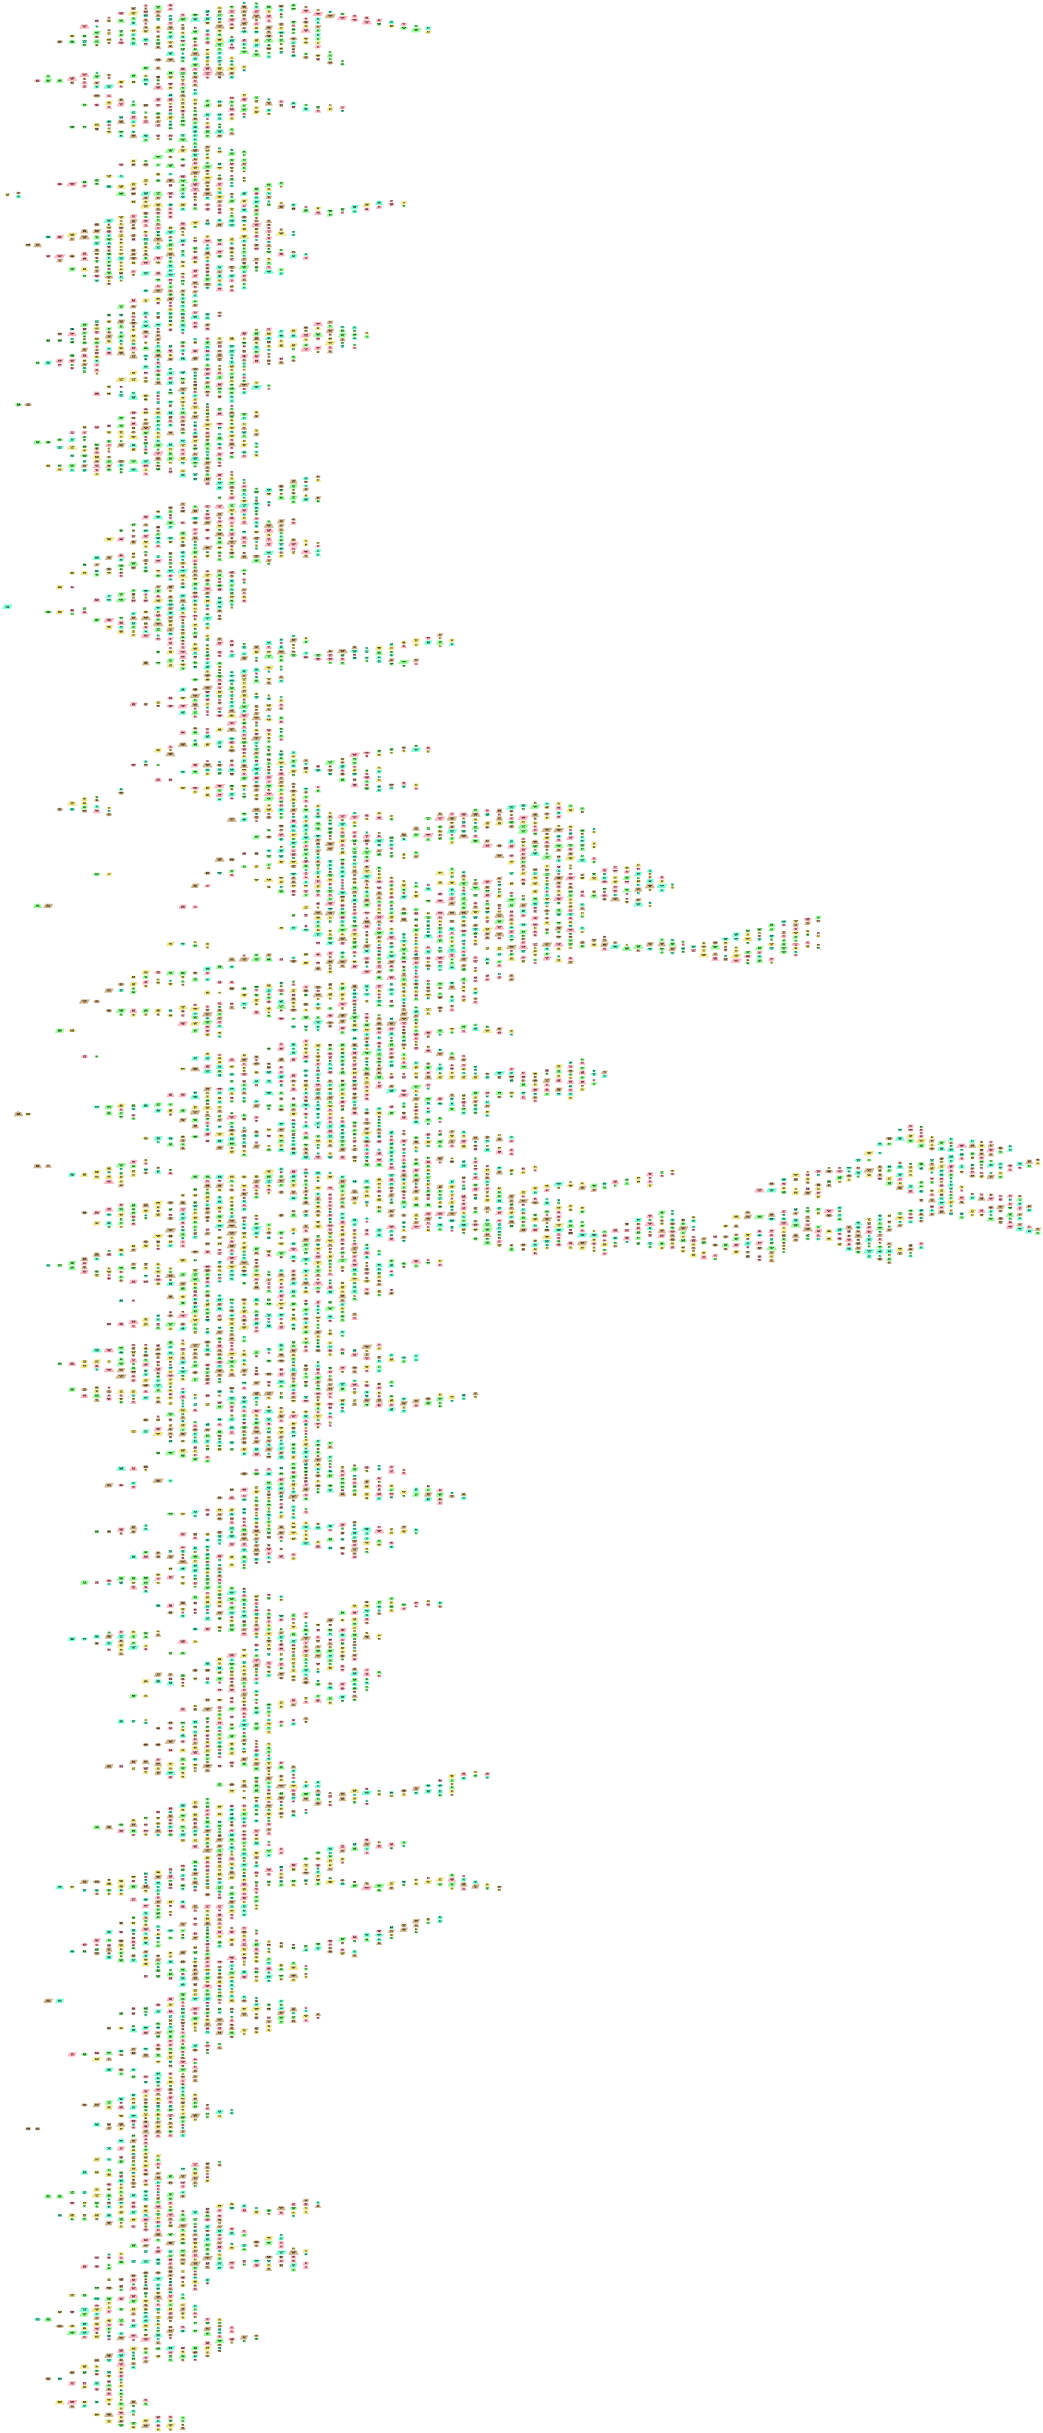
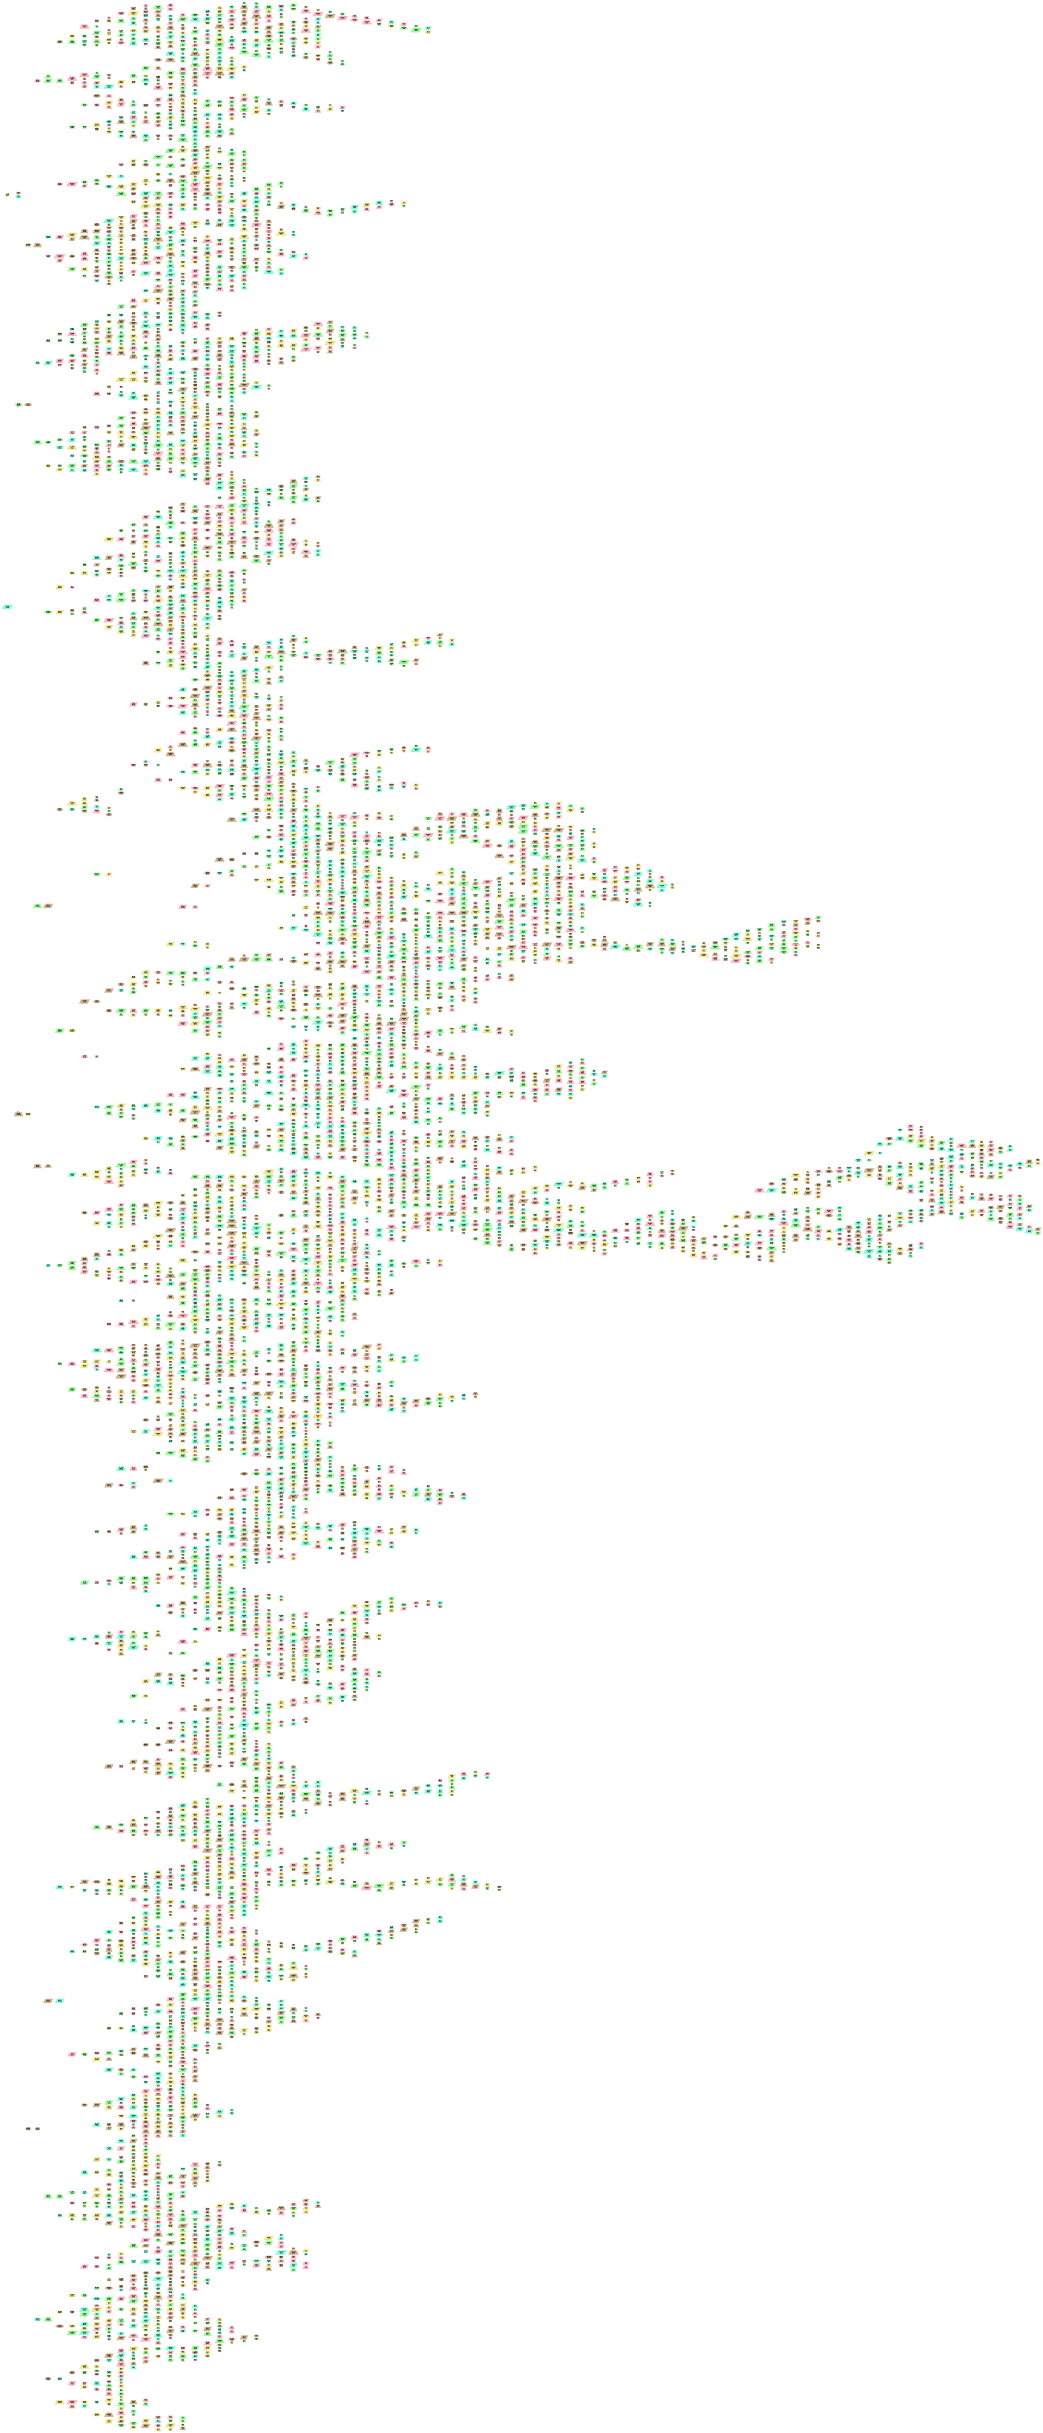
node "X[0] <= 105679.0 entropy = 0.8631 samples = 7 value = [5, 2]": fillcolor lightpink -> aquamarine
